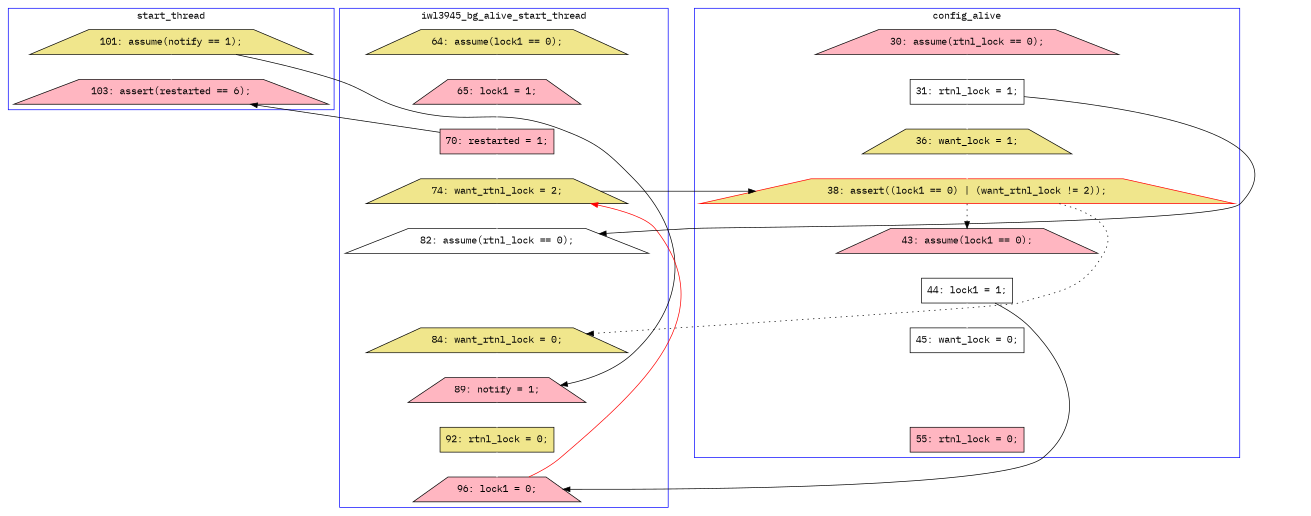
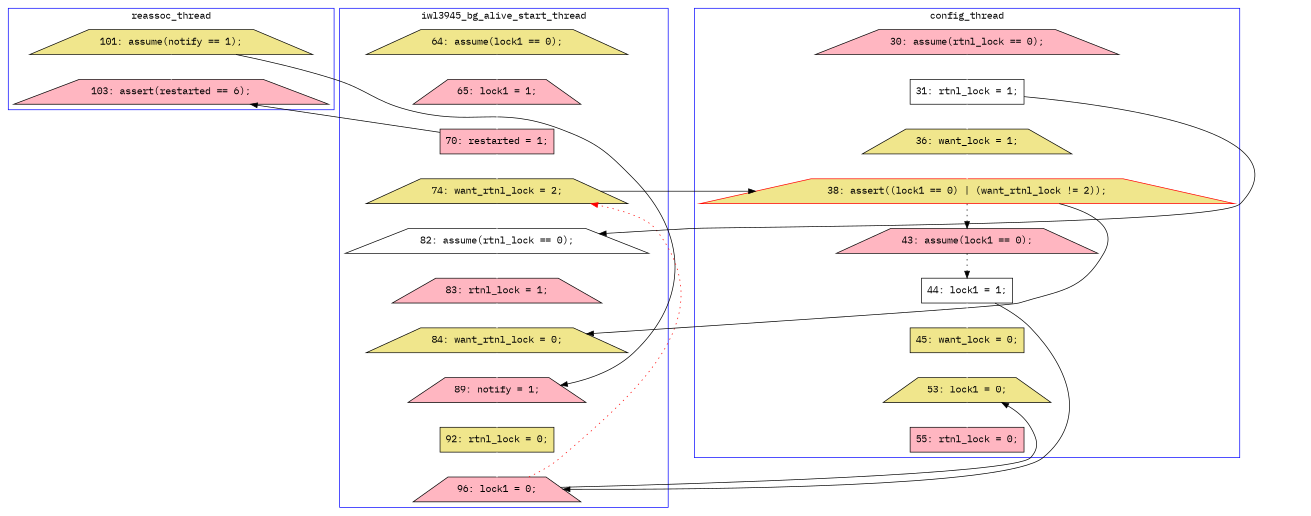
cluster "start_thread": label "start_thread" -> "reassoc_thread"
cluster "config_alive": label "config_alive" -> "config_thread"
edge "43: assume(lock1 == 0);" -> "44: lock1 = 1;": added
node "83: rtnl_lock = 1;": added
edge "38: assert((lock1 == 0) | (want_rtnl_lock != 2));" -> "84: want_rtnl_lock = 0;": style dotted -> solid
node "45: want_lock = 0;": fillcolor white -> khaki
edge "96: lock1 = 0;" -> "74: want_rtnl_lock = 2;": style solid -> dotted
node "53: lock1 = 0;": added
